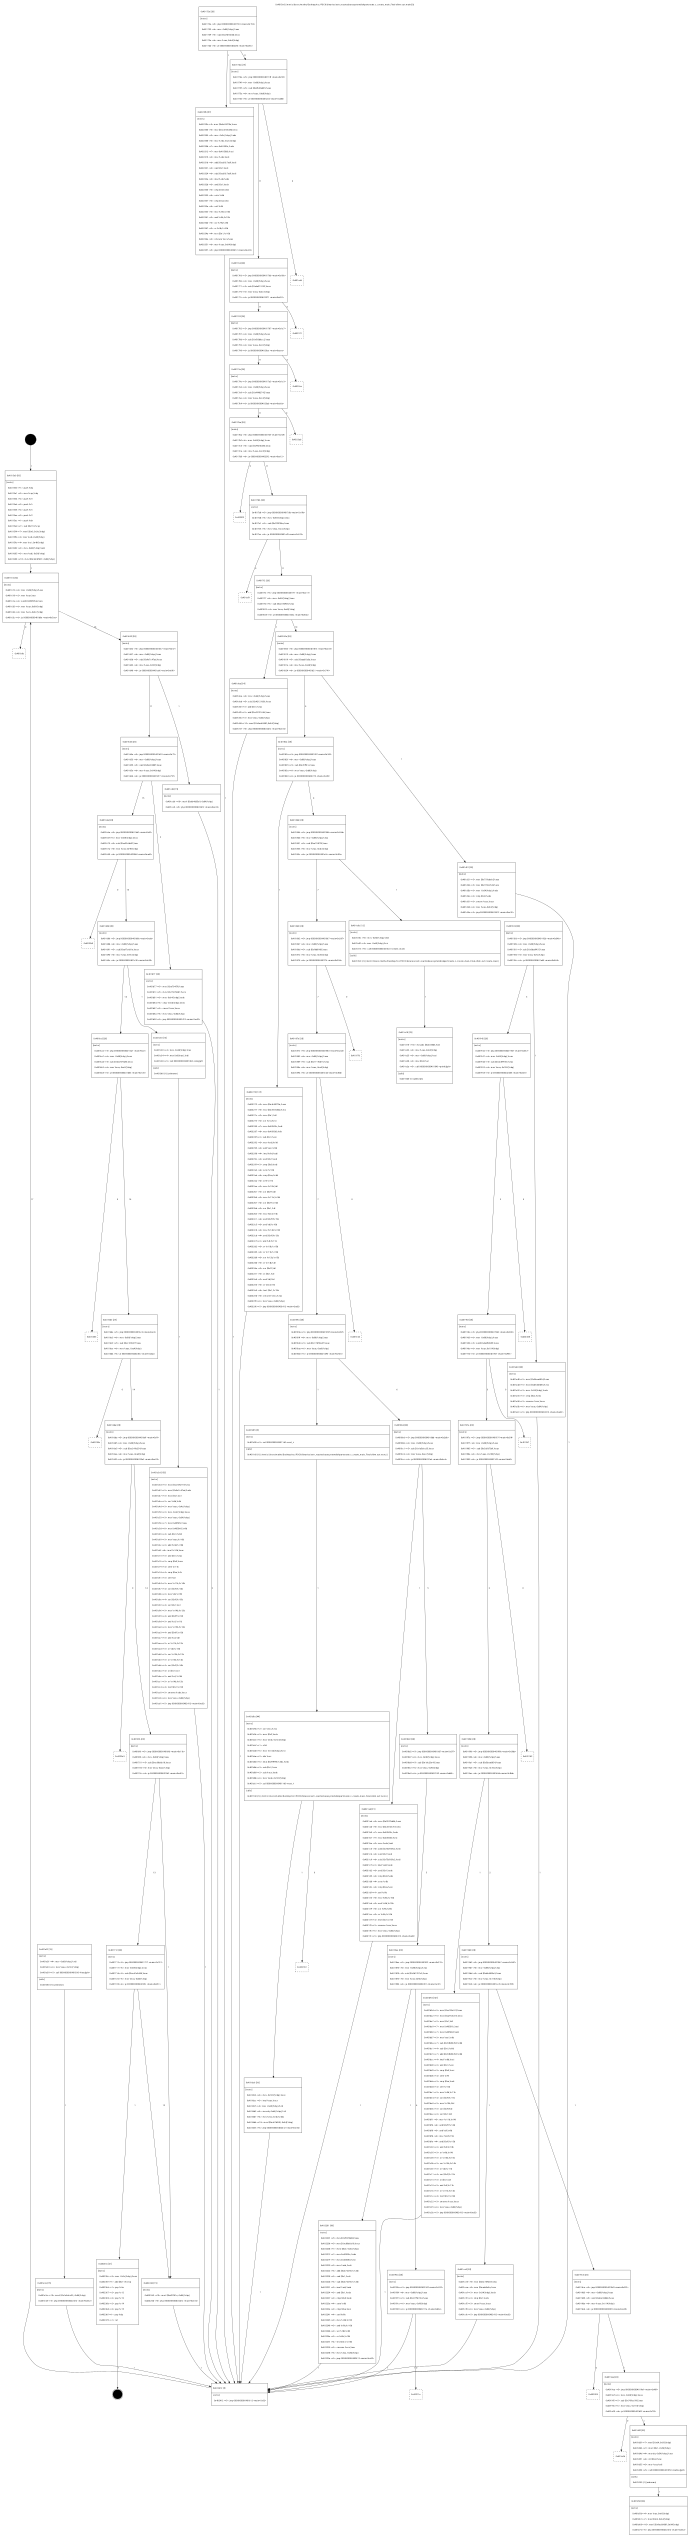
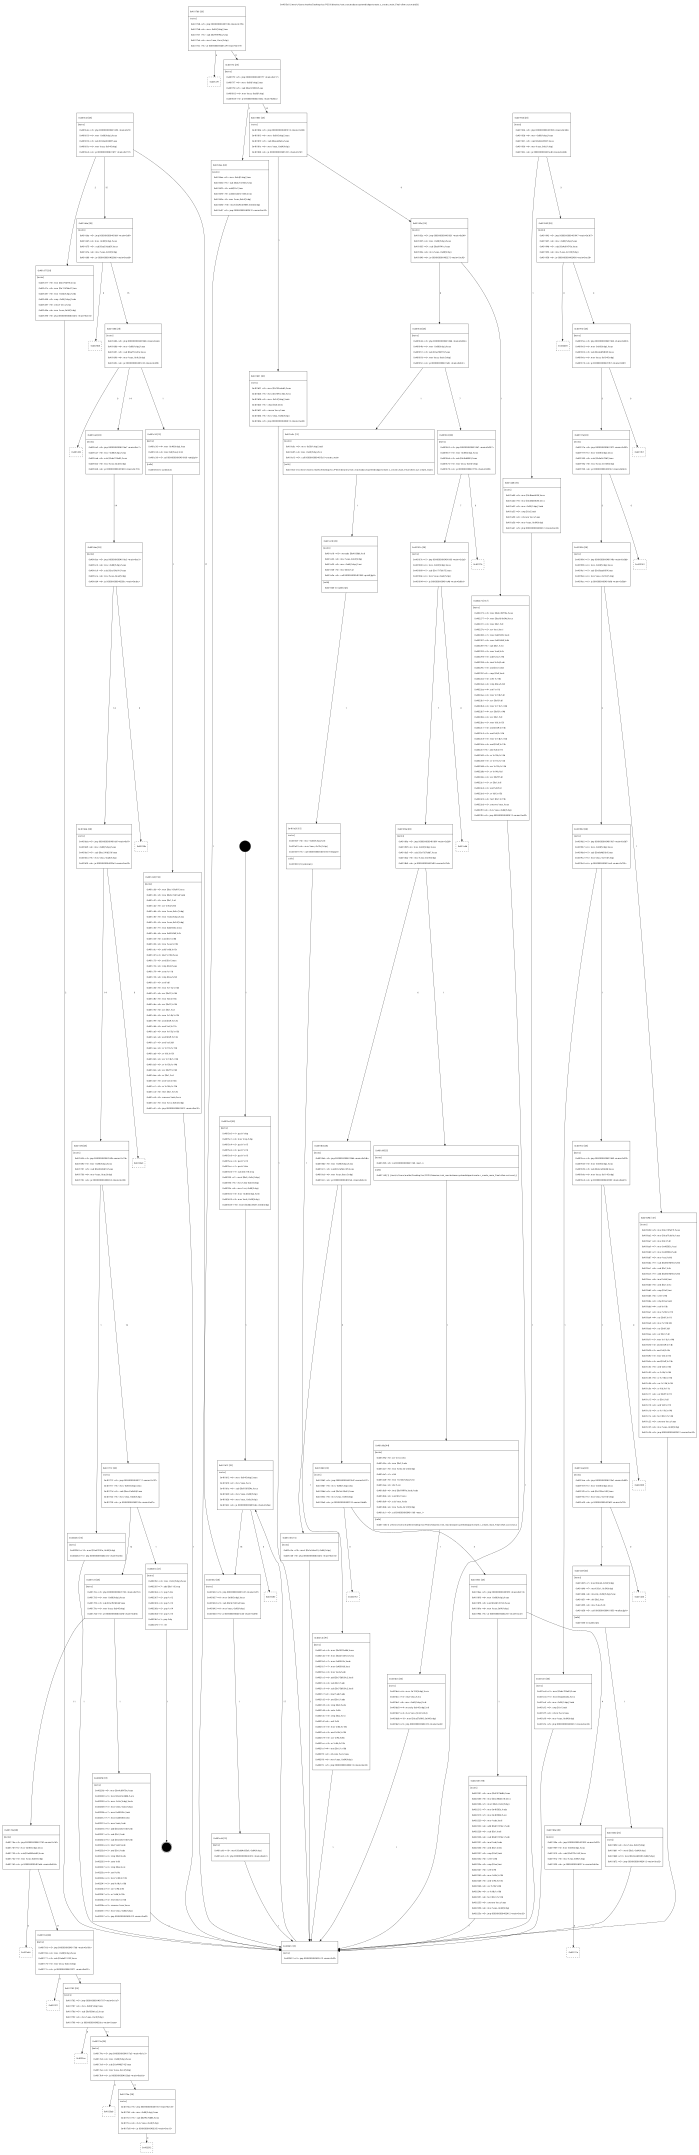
edge "0x4017ba [28]" -> "0x4017d6 [28]": removed, label "11"
edge "0x401632 [28]" -> "0x40164e [28]": reversed
edge "0x401e18 [23]" -> "0x401e2f [15]": added, label "1"
edge "0x4016a2 [28]" -> "0x401d03": now "0x401686 [28]" -> "0x401d03"
edge "0x401d9a [44]" -> "0x402192": now "0x4018d2 [28]" -> "0x402192"
edge "0x401712 [28]" -> "0x402263 [15]": now "0x401712 [28]" -> "0x40172e [28]"
edge "0x40190a [28]" -> "0x402412 [5]": now "0x401d5d [26]" -> "0x402412 [5]"
